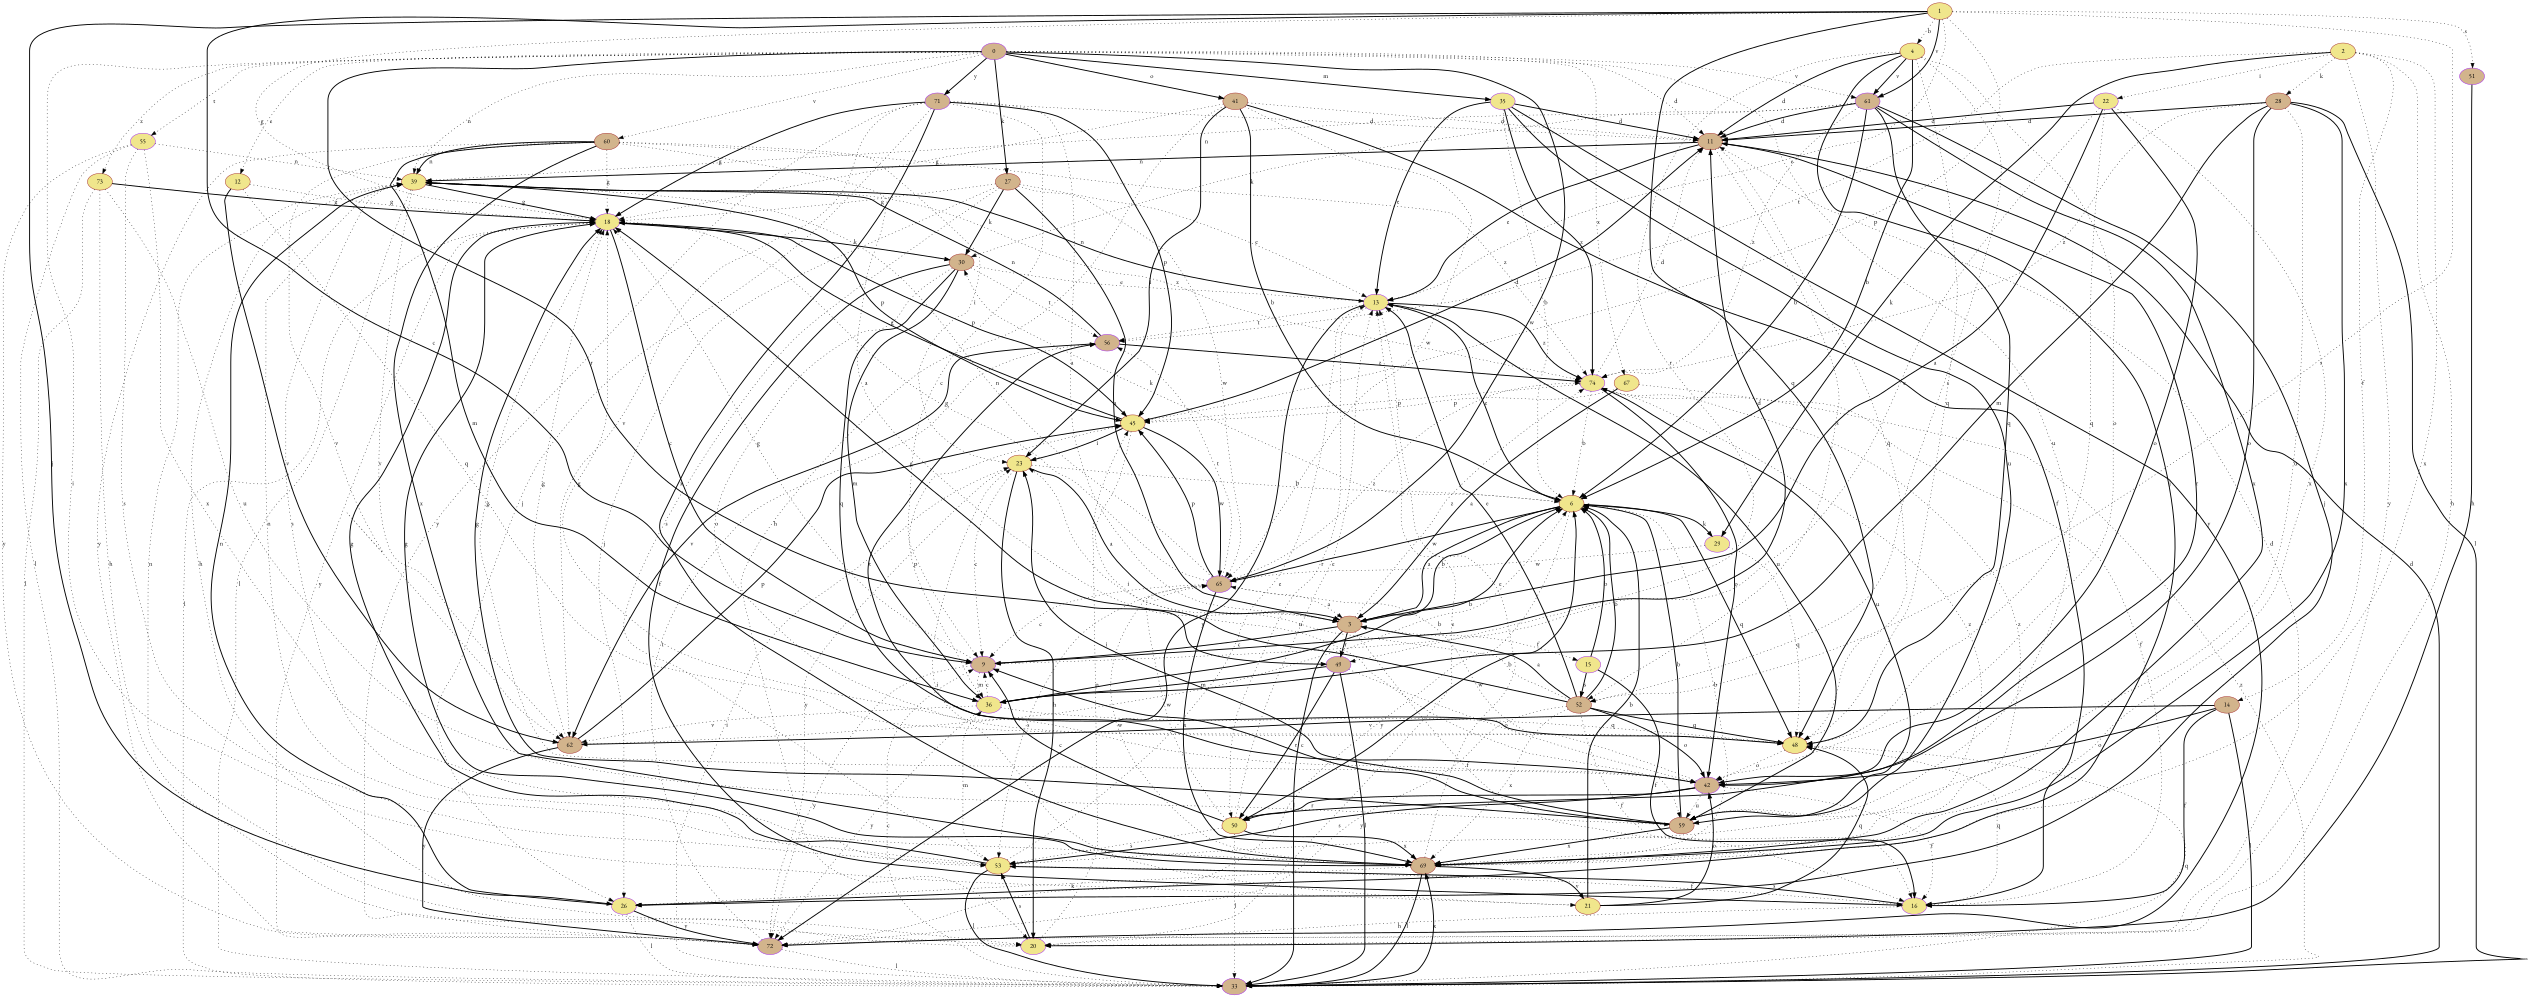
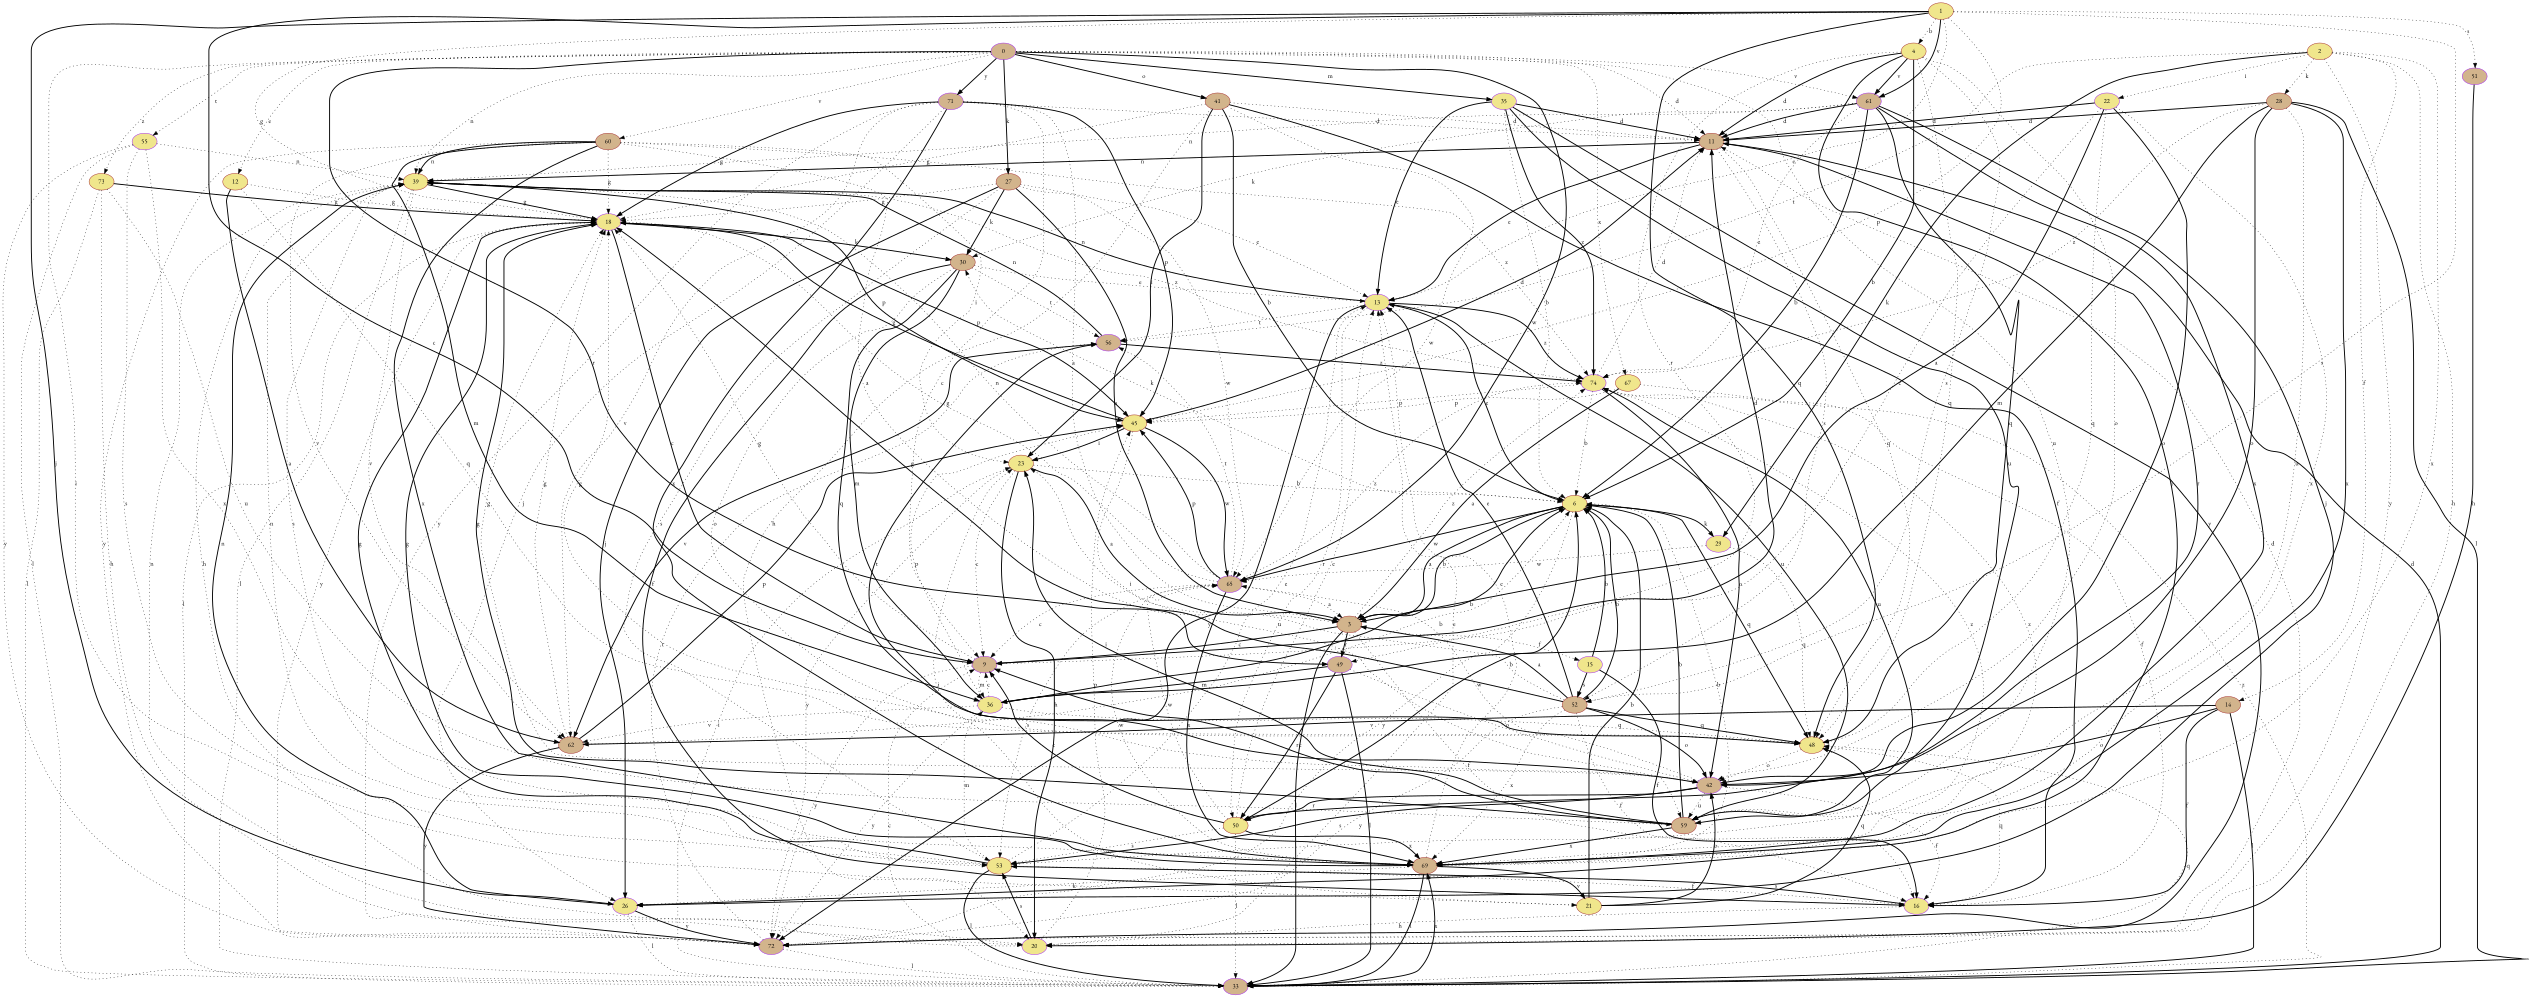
edge "27" -> "26": style dotted -> bold
edge "12" -> "62": label "v" -> "a"
